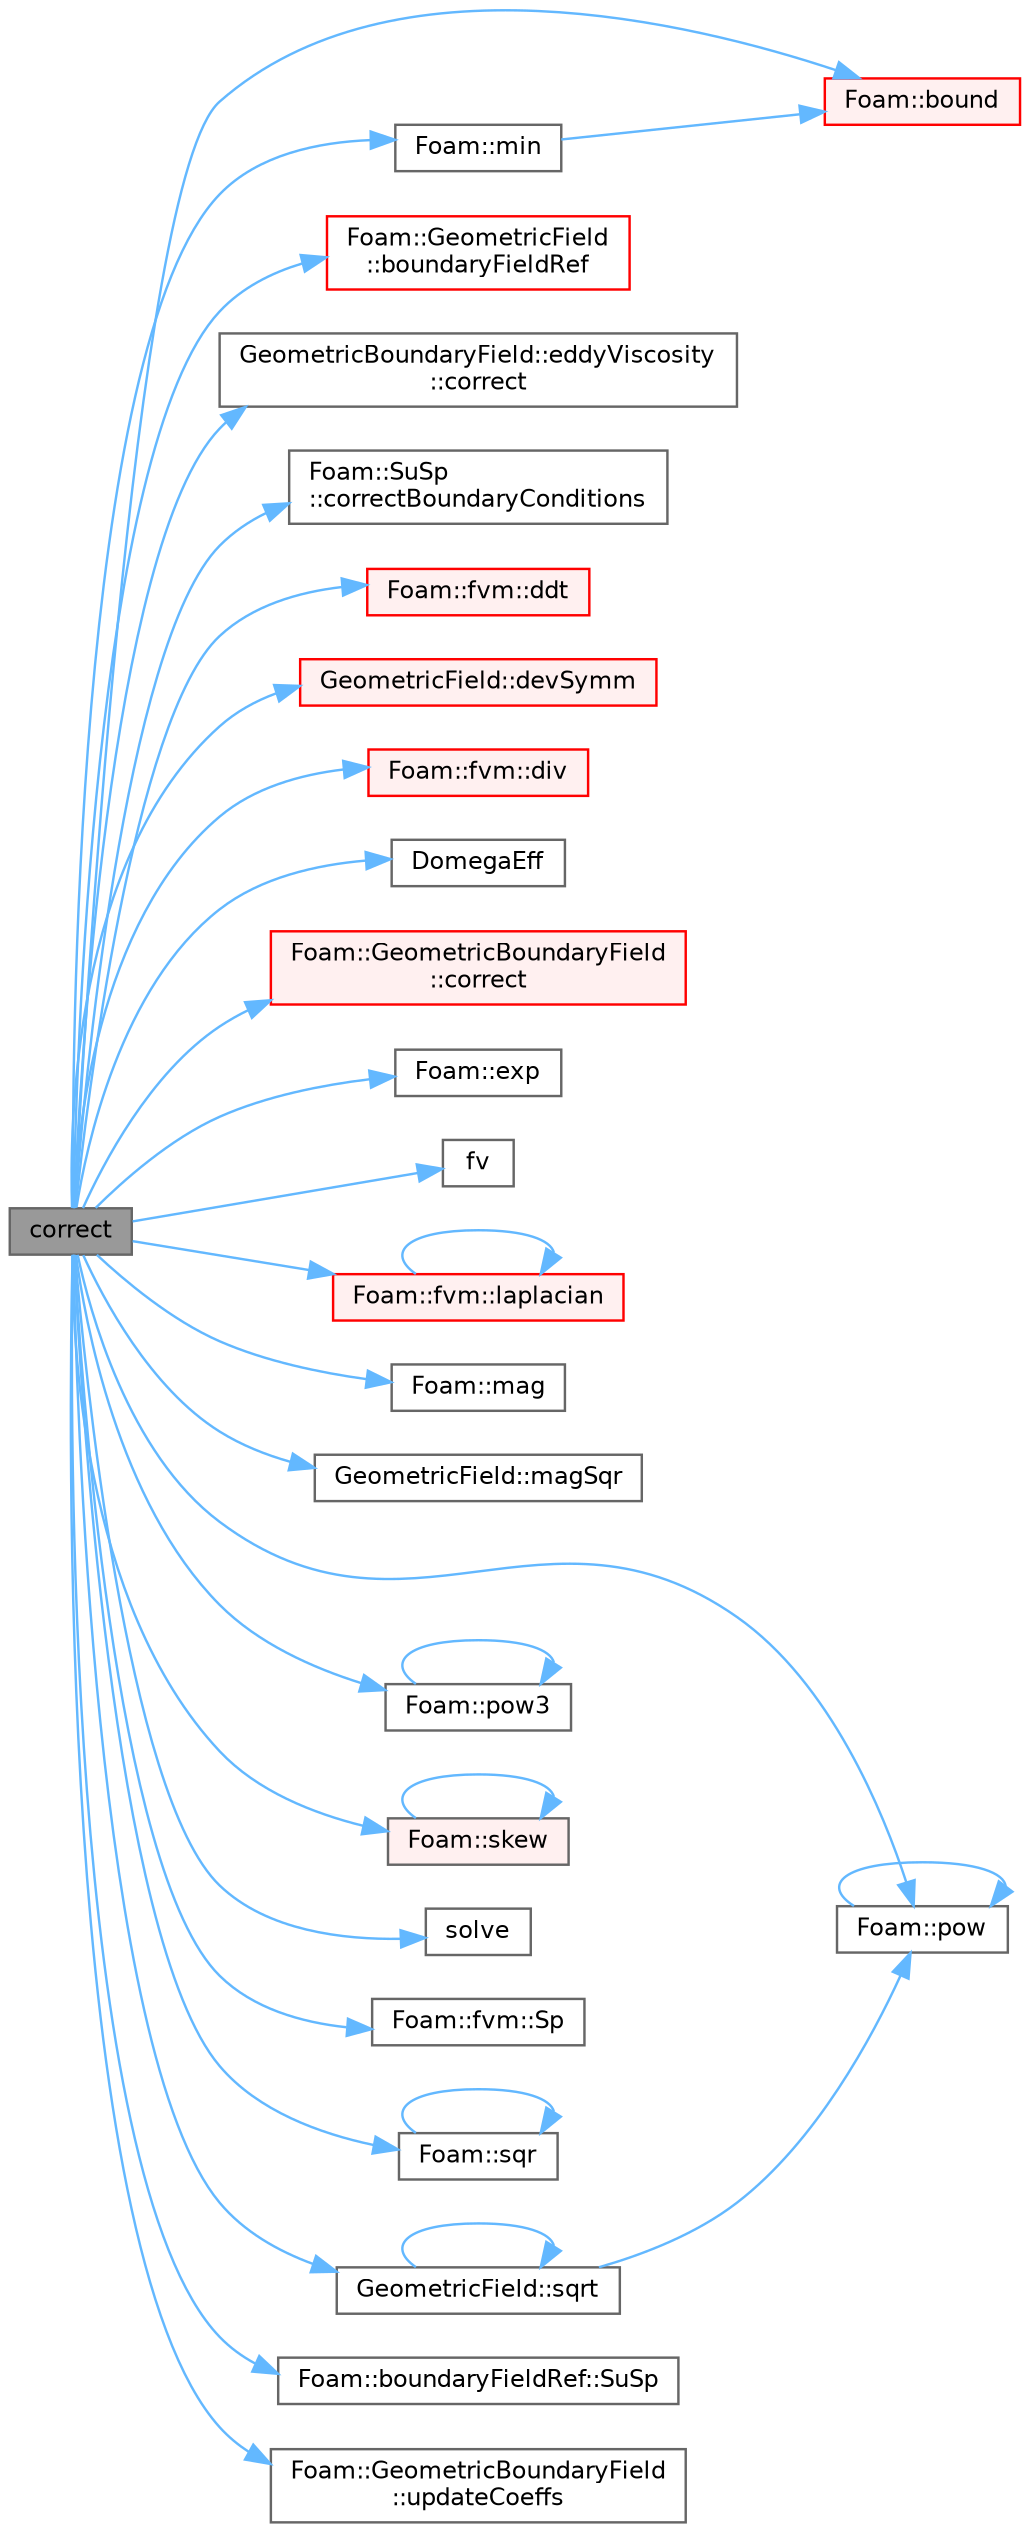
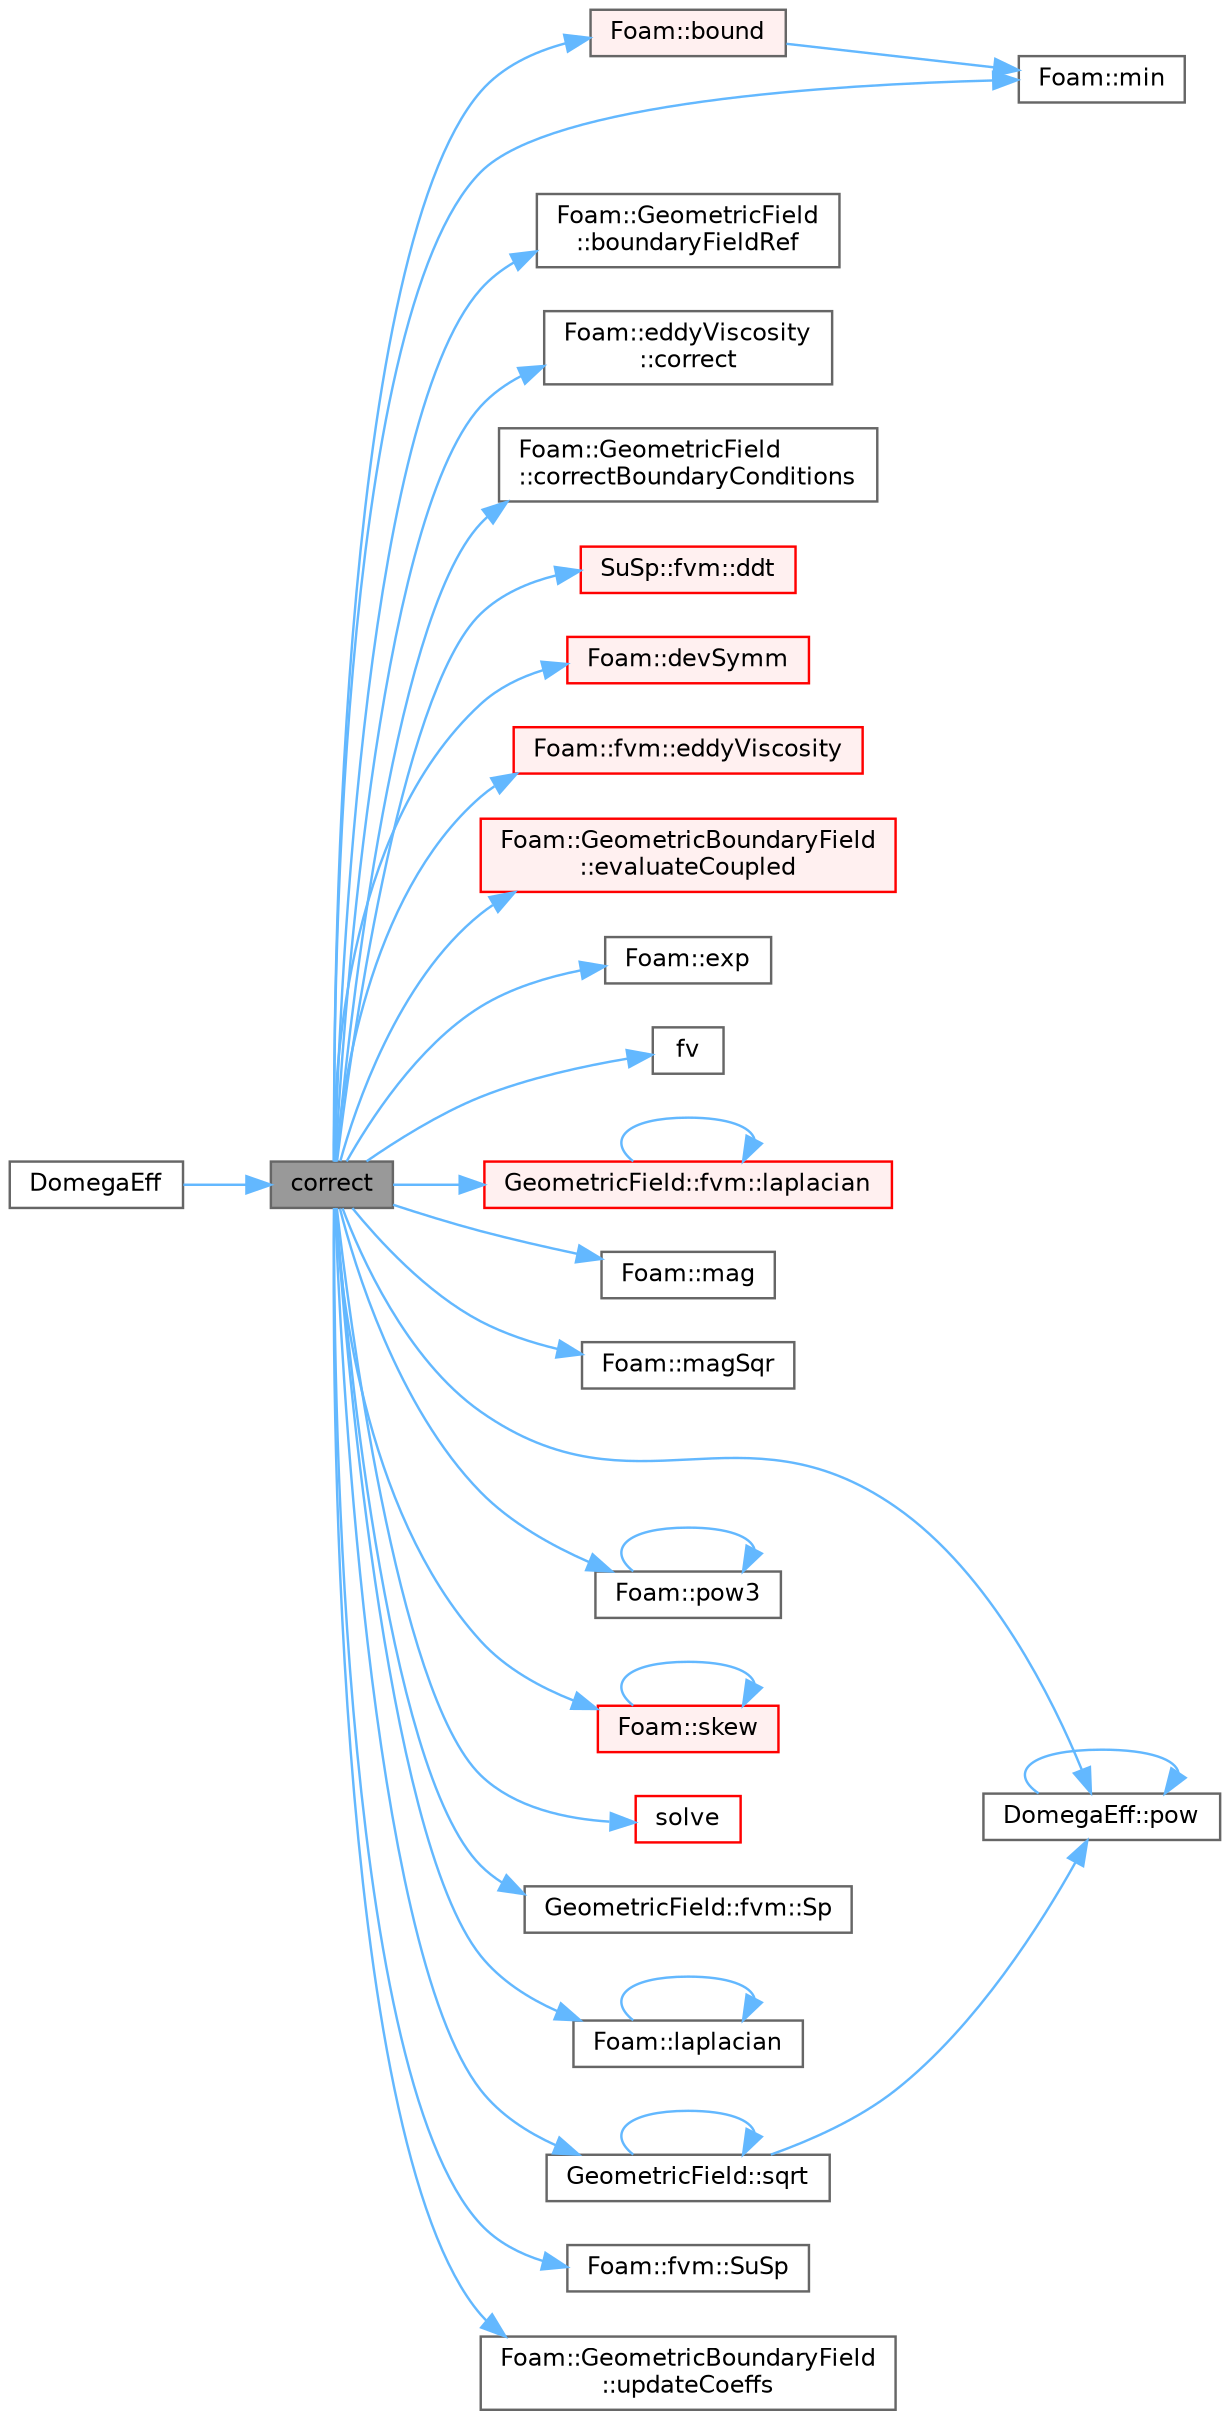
node "Foam::bound": color red -> grey40
edge "Foam::min" -> "Foam::bound": reversed
node "Foam::GeometricField ::boundaryFieldRef": color red -> grey40
node "GeometricBoundaryField::eddyViscosity ::correct": label "GeometricBoundaryField::eddyViscosity ::correct" -> "Foam::eddyViscosity ::correct"
node "Foam::SuSp ::correctBoundaryConditions": label "Foam::SuSp ::correctBoundaryConditions" -> "Foam::GeometricField ::correctBoundaryConditions"
node "Foam::fvm::ddt": label "Foam::fvm::ddt" -> "SuSp::fvm::ddt"
node "GeometricField::devSymm": label "GeometricField::devSymm" -> "Foam::devSymm"
node "Foam::fvm::div": label "Foam::fvm::div" -> "Foam::fvm::eddyViscosity"
node "Foam::GeometricBoundaryField ::correct": label "Foam::GeometricBoundaryField ::correct" -> "Foam::GeometricBoundaryField ::evaluateCoupled"
edge "correct" -> "DomegaEff": reversed
node "Foam::fvm::laplacian": label "Foam::fvm::laplacian" -> "GeometricField::fvm::laplacian"
node "GeometricField::magSqr": label "GeometricField::magSqr" -> "Foam::magSqr"
node "Foam::skew": color grey40 -> red
node "Foam::pow": label "Foam::pow" -> "DomegaEff::pow"
node "solve": color grey40 -> red
node "Foam::fvm::Sp": label "Foam::fvm::Sp" -> "GeometricField::fvm::Sp"
node "Foam::sqr": label "Foam::sqr" -> "Foam::laplacian"
node "Foam::boundaryFieldRef::SuSp": label "Foam::boundaryFieldRef::SuSp" -> "Foam::fvm::SuSp"
